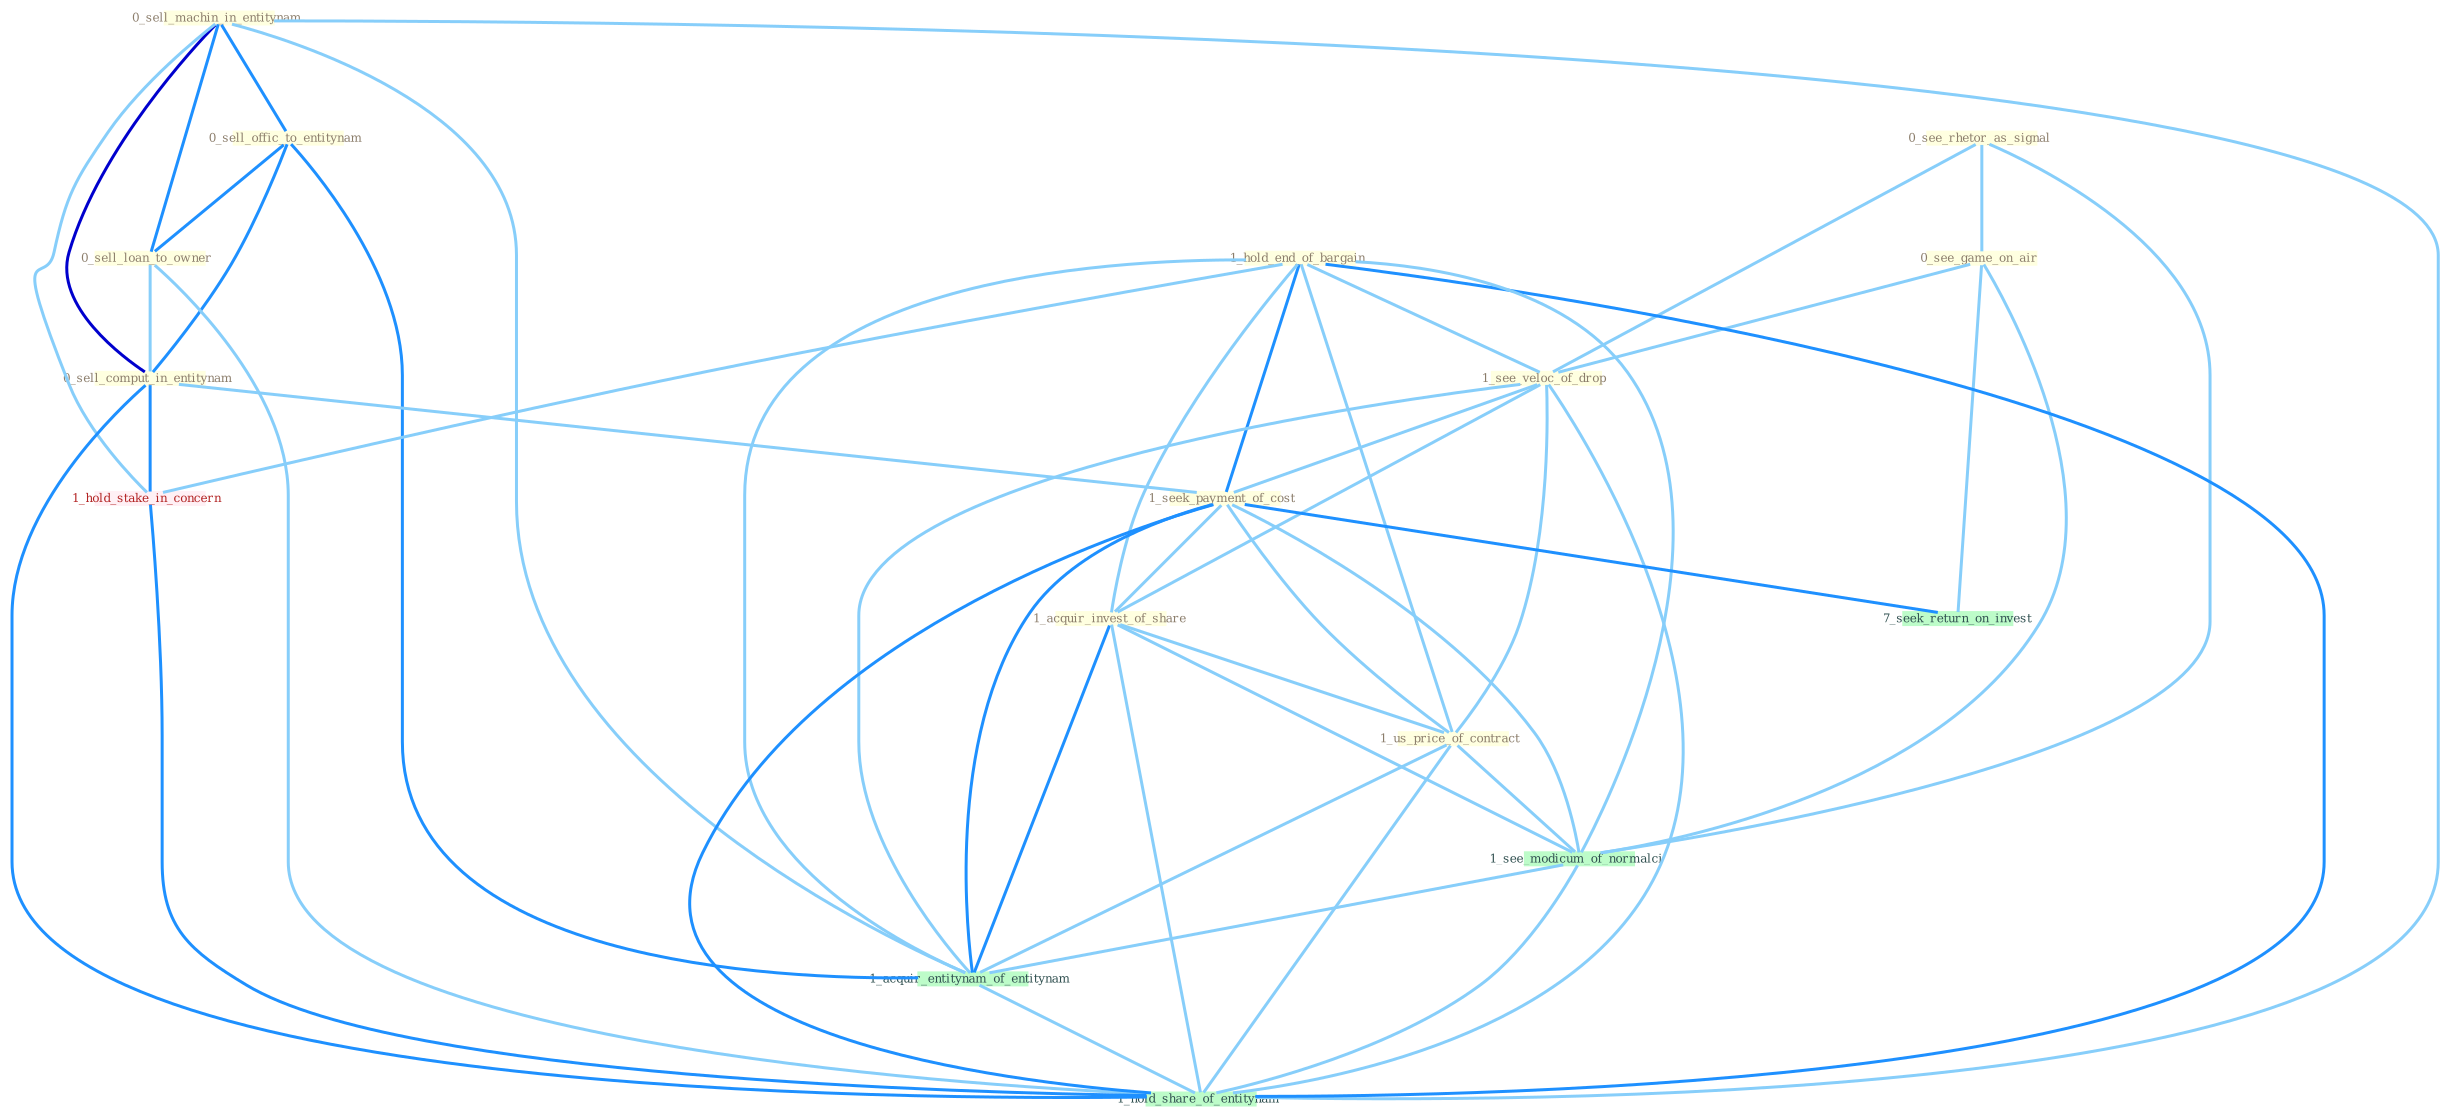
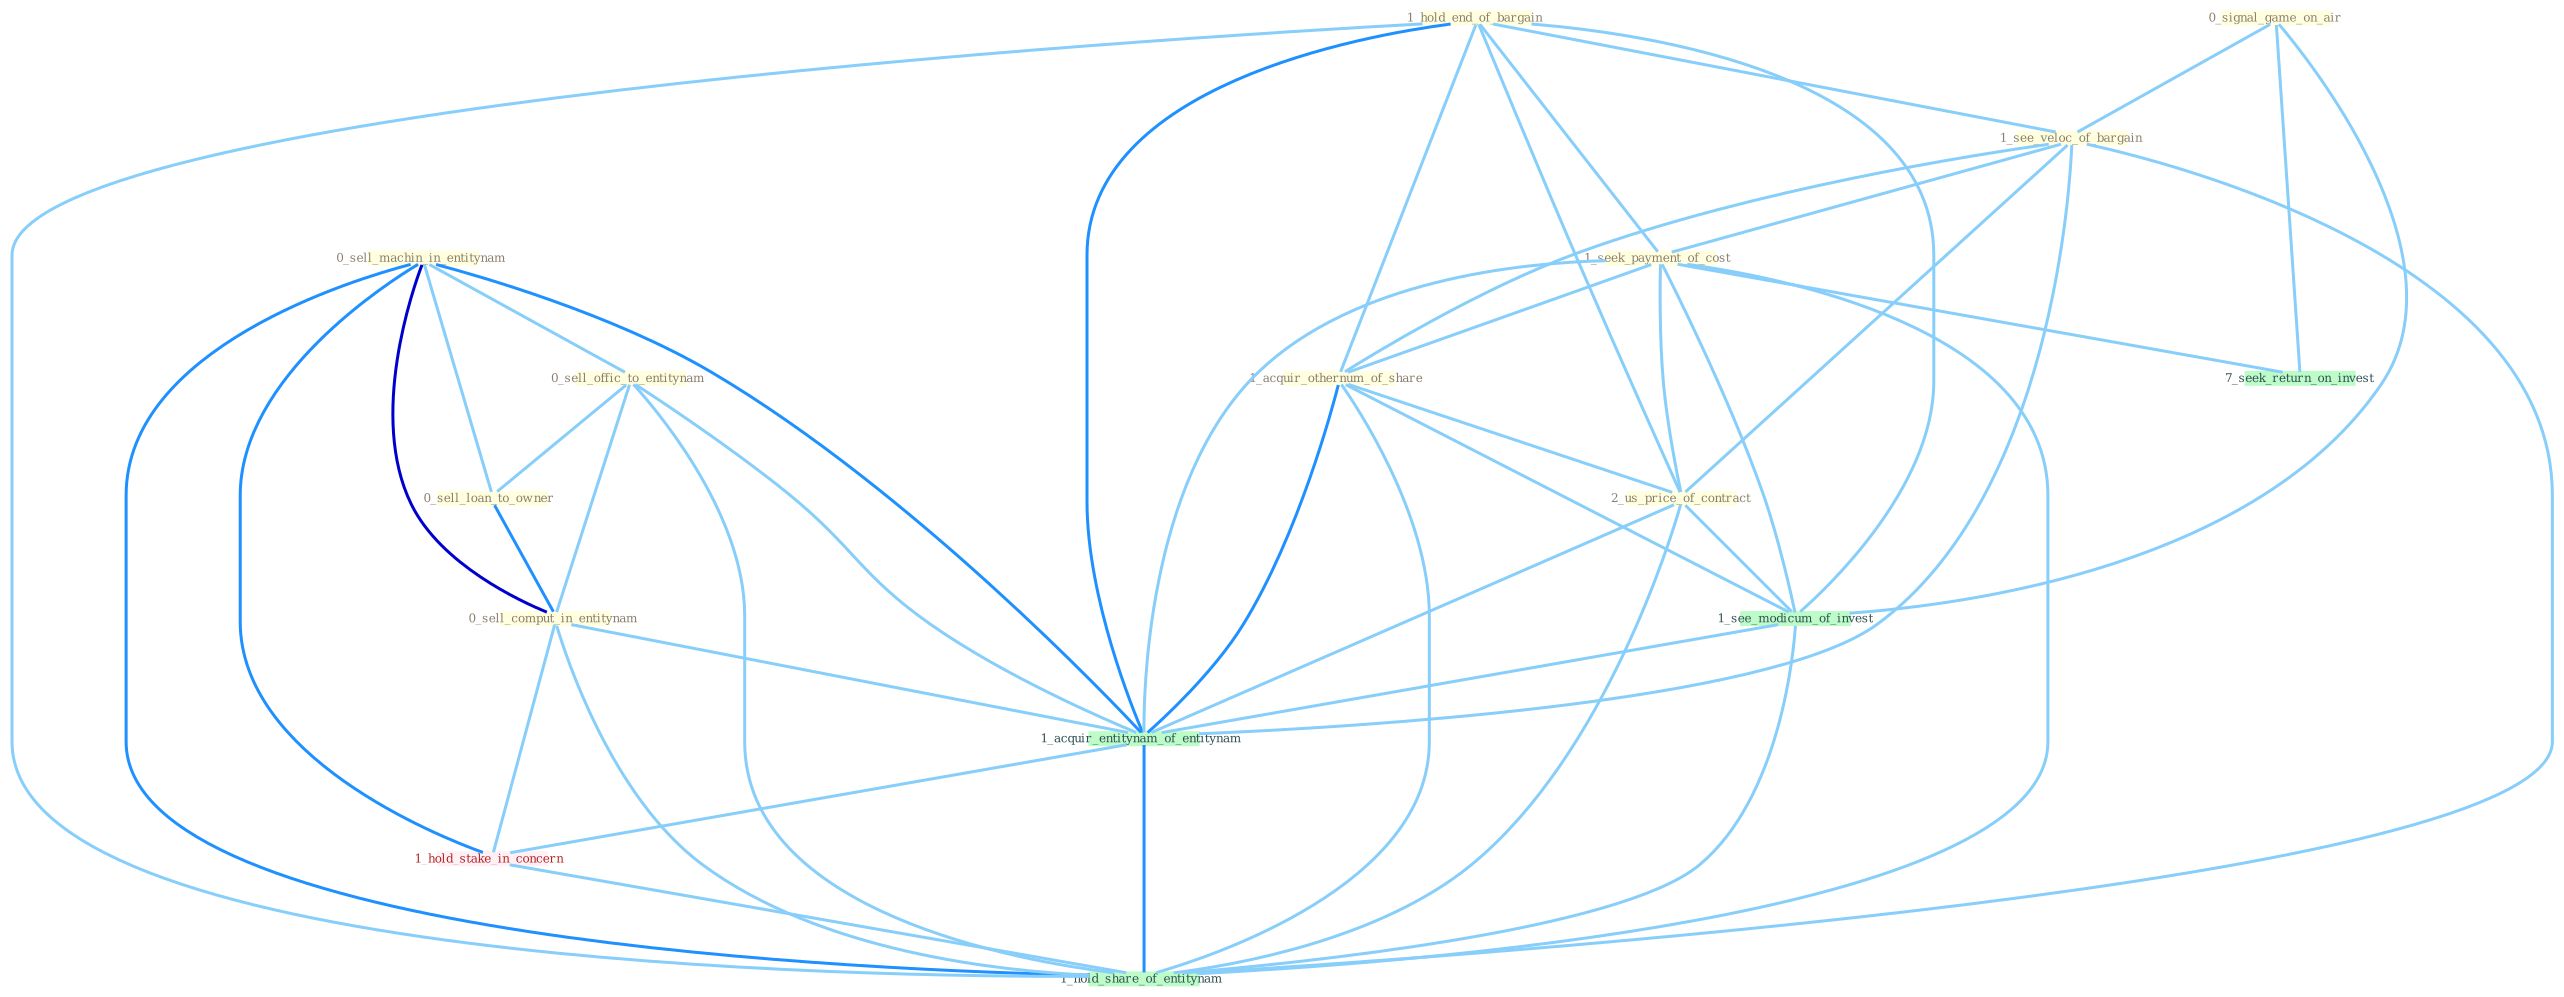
edge "0_sell_machin_in_entitynam" -- "0_sell_offic_to_entitynam": color #1e90ff -> #87cefa
edge "0_sell_machin_in_entitynam" -- "0_sell_loan_to_owner": color #1e90ff -> #87cefa
node "0_see_rhetor_as_signal": removed
edge "0_sell_machin_in_entitynam" -- "1_hold_share_of_entitynam": color #87cefa -> #1e90ff
edge "0_sell_offic_to_entitynam" -- "0_sell_loan_to_owner": color #1e90ff -> #87cefa
node "0_see_game_on_air": label "0_see_game_on_air" -> "0_signal_game_on_air"
edge "0_sell_machin_in_entitynam" -- "1_hold_stake_in_concern": color #87cefa -> #1e90ff
edge "0_sell_offic_to_entitynam" -- "0_sell_comput_in_entitynam": color #1e90ff -> #87cefa
edge "0_sell_loan_to_owner" -- "0_sell_comput_in_entitynam": color #87cefa -> #1e90ff
edge "1_hold_end_of_bargain" -- "1_hold_stake_in_concern": now "1_acquir_entitynam_of_entitynam" -- "1_hold_stake_in_concern"
edge "1_hold_end_of_bargain" -- "1_seek_payment_of_cost": color #1e90ff -> #87cefa
node "1_see_veloc_of_drop": label "1_see_veloc_of_drop" -> "1_see_veloc_of_bargain"
edge "0_sell_comput_in_entitynam" -- "1_hold_stake_in_concern": color #1e90ff -> #87cefa
edge "0_sell_comput_in_entitynam" -- "1_seek_payment_of_cost": now "0_sell_comput_in_entitynam" -- "1_acquir_entitynam_of_entitynam"
edge "1_hold_end_of_bargain" -- "1_acquir_entitynam_of_entitynam": color #87cefa -> #1e90ff
edge "0_sell_machin_in_entitynam" -- "1_acquir_entitynam_of_entitynam": color #87cefa -> #1e90ff
edge "1_seek_payment_of_cost" -- "7_seek_return_on_invest": color #1e90ff -> #87cefa
node "1_acquir_invest_of_share": label "1_acquir_invest_of_share" -> "1_acquir_othernum_of_share"
edge "1_seek_payment_of_cost" -- "1_acquir_entitynam_of_entitynam": color #1e90ff -> #87cefa
edge "0_sell_offic_to_entitynam" -- "1_acquir_entitynam_of_entitynam": color #1e90ff -> #87cefa
node "1_us_price_of_contract": label "1_us_price_of_contract" -> "2_us_price_of_contract"
edge "1_hold_end_of_bargain" -- "1_hold_share_of_entitynam": color #1e90ff -> #87cefa
edge "1_seek_payment_of_cost" -- "1_hold_share_of_entitynam": color #1e90ff -> #87cefa
node "1_see_modicum_of_normalci": label "1_see_modicum_of_normalci" -> "1_see_modicum_of_invest"
edge "0_sell_loan_to_owner" -- "1_hold_share_of_entitynam": now "0_sell_offic_to_entitynam" -- "1_hold_share_of_entitynam"
edge "0_sell_comput_in_entitynam" -- "1_hold_share_of_entitynam": color #1e90ff -> #87cefa
edge "1_hold_stake_in_concern" -- "1_hold_share_of_entitynam": color #1e90ff -> #87cefa
edge "1_acquir_entitynam_of_entitynam" -- "1_hold_share_of_entitynam": color #87cefa -> #1e90ff
